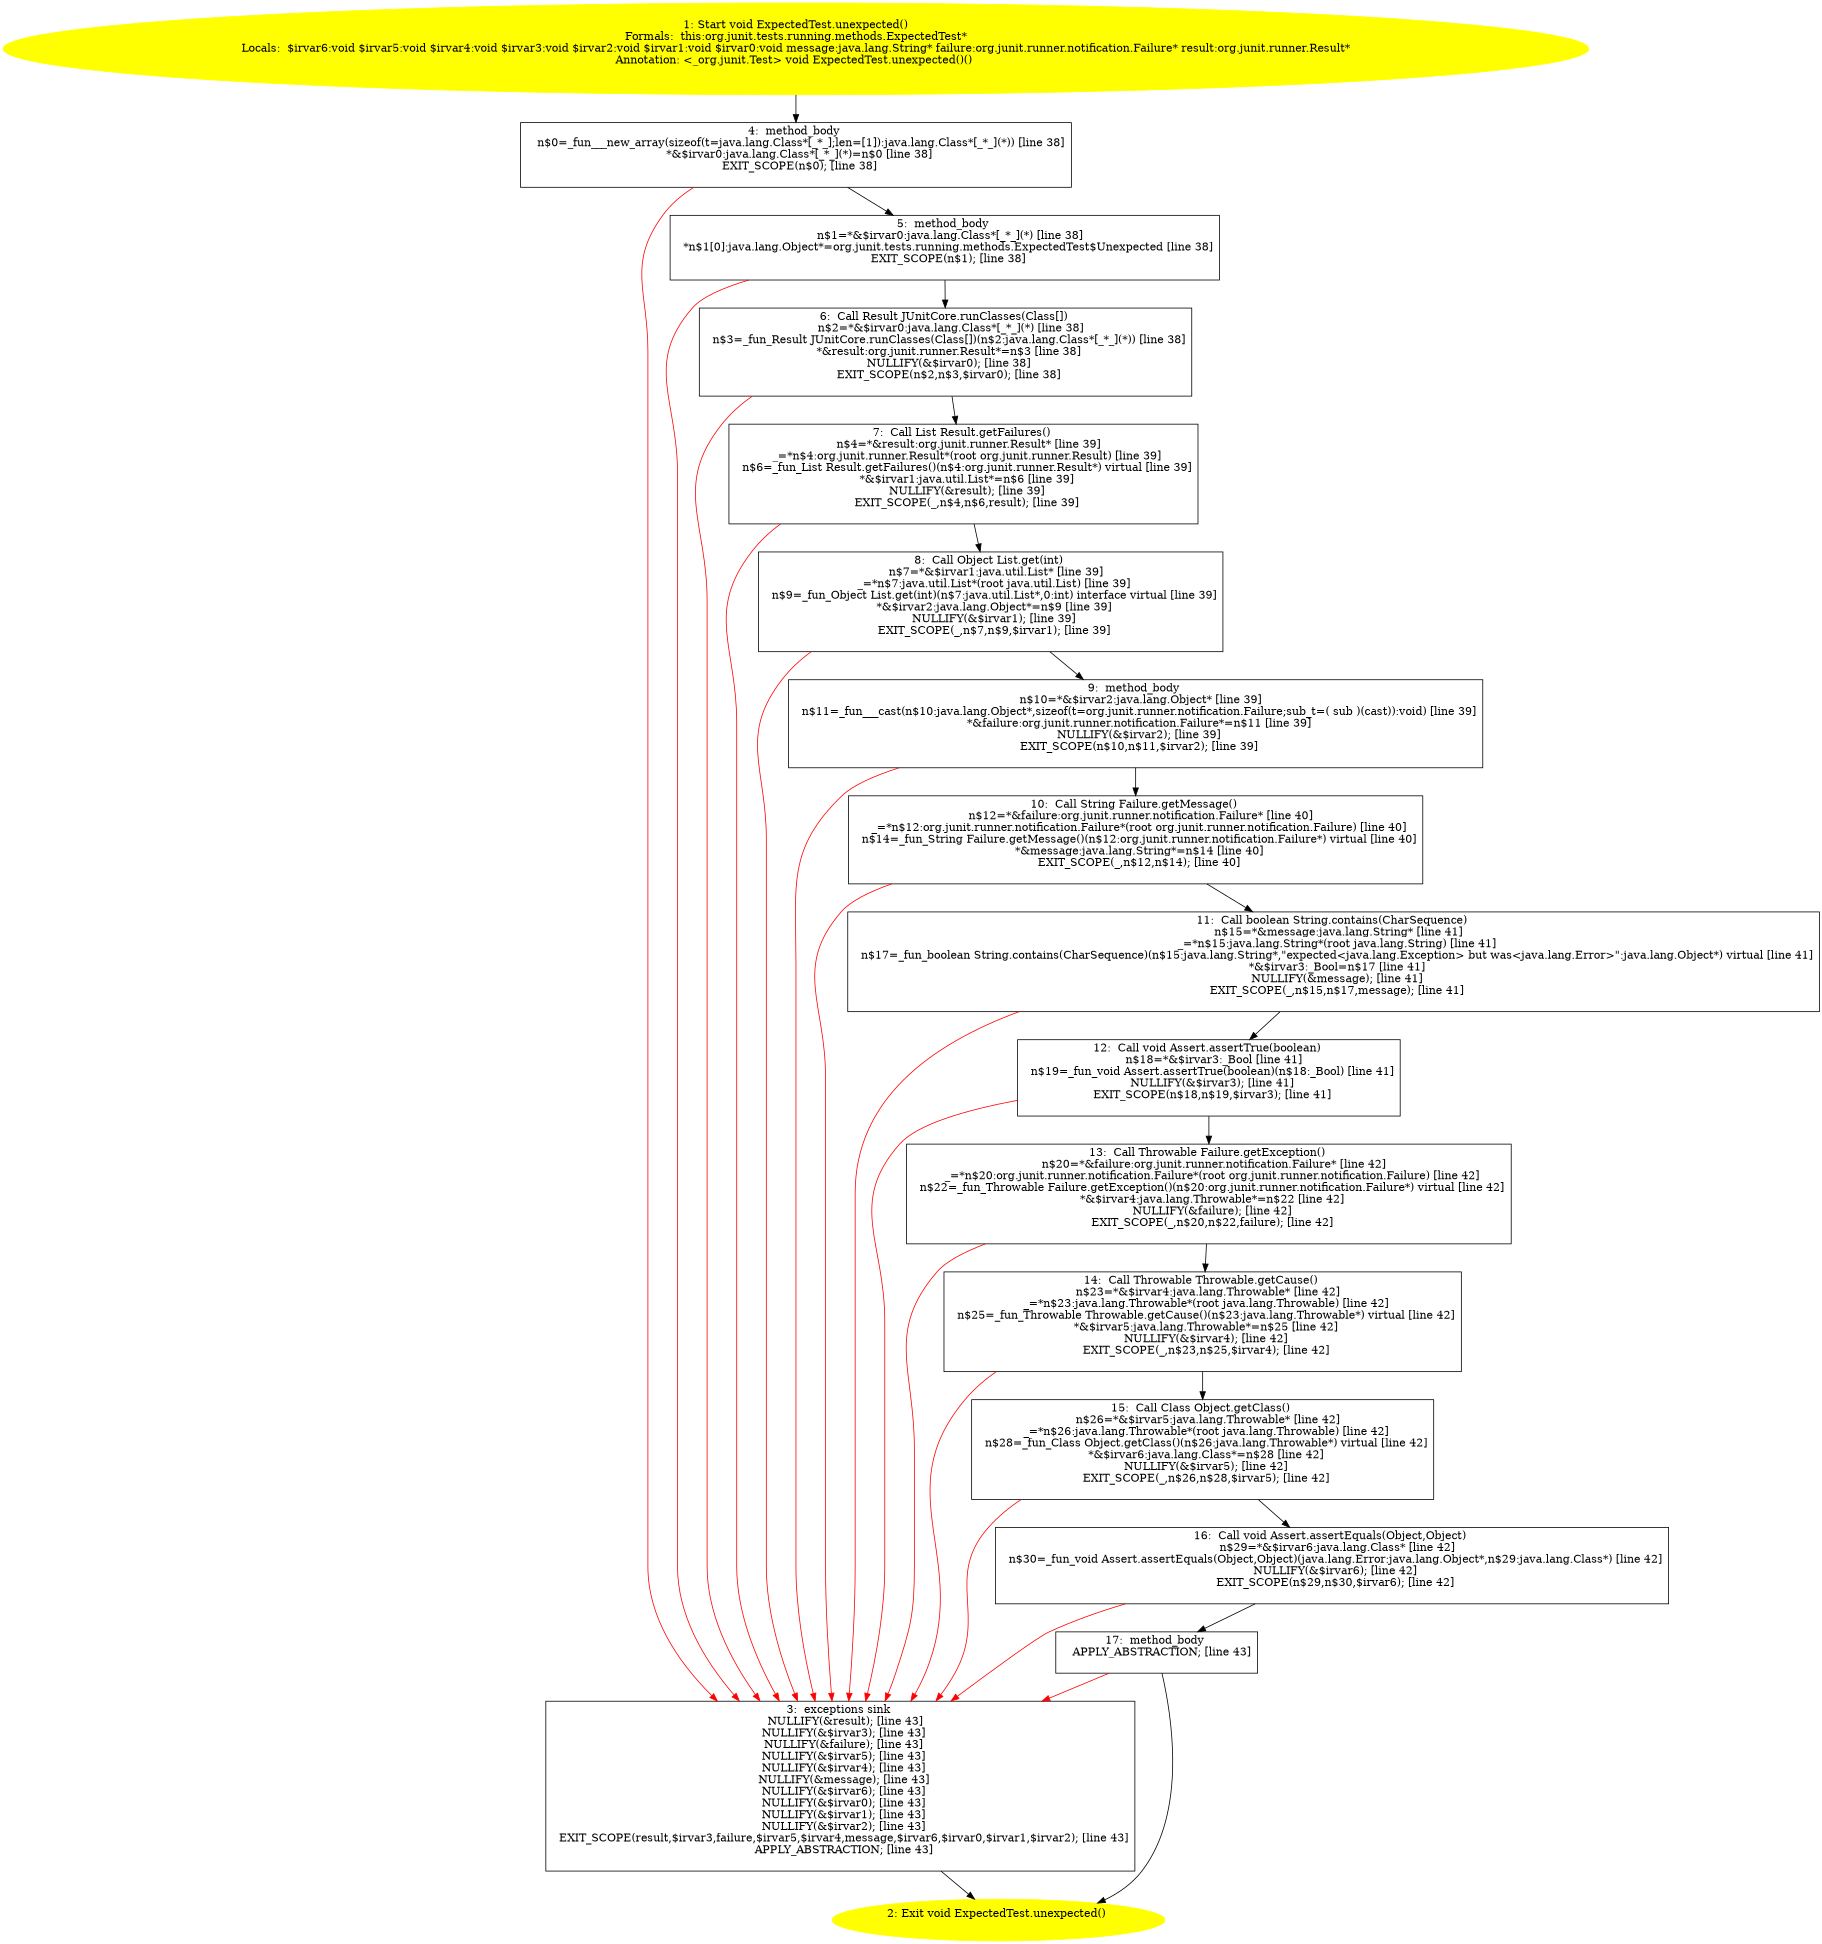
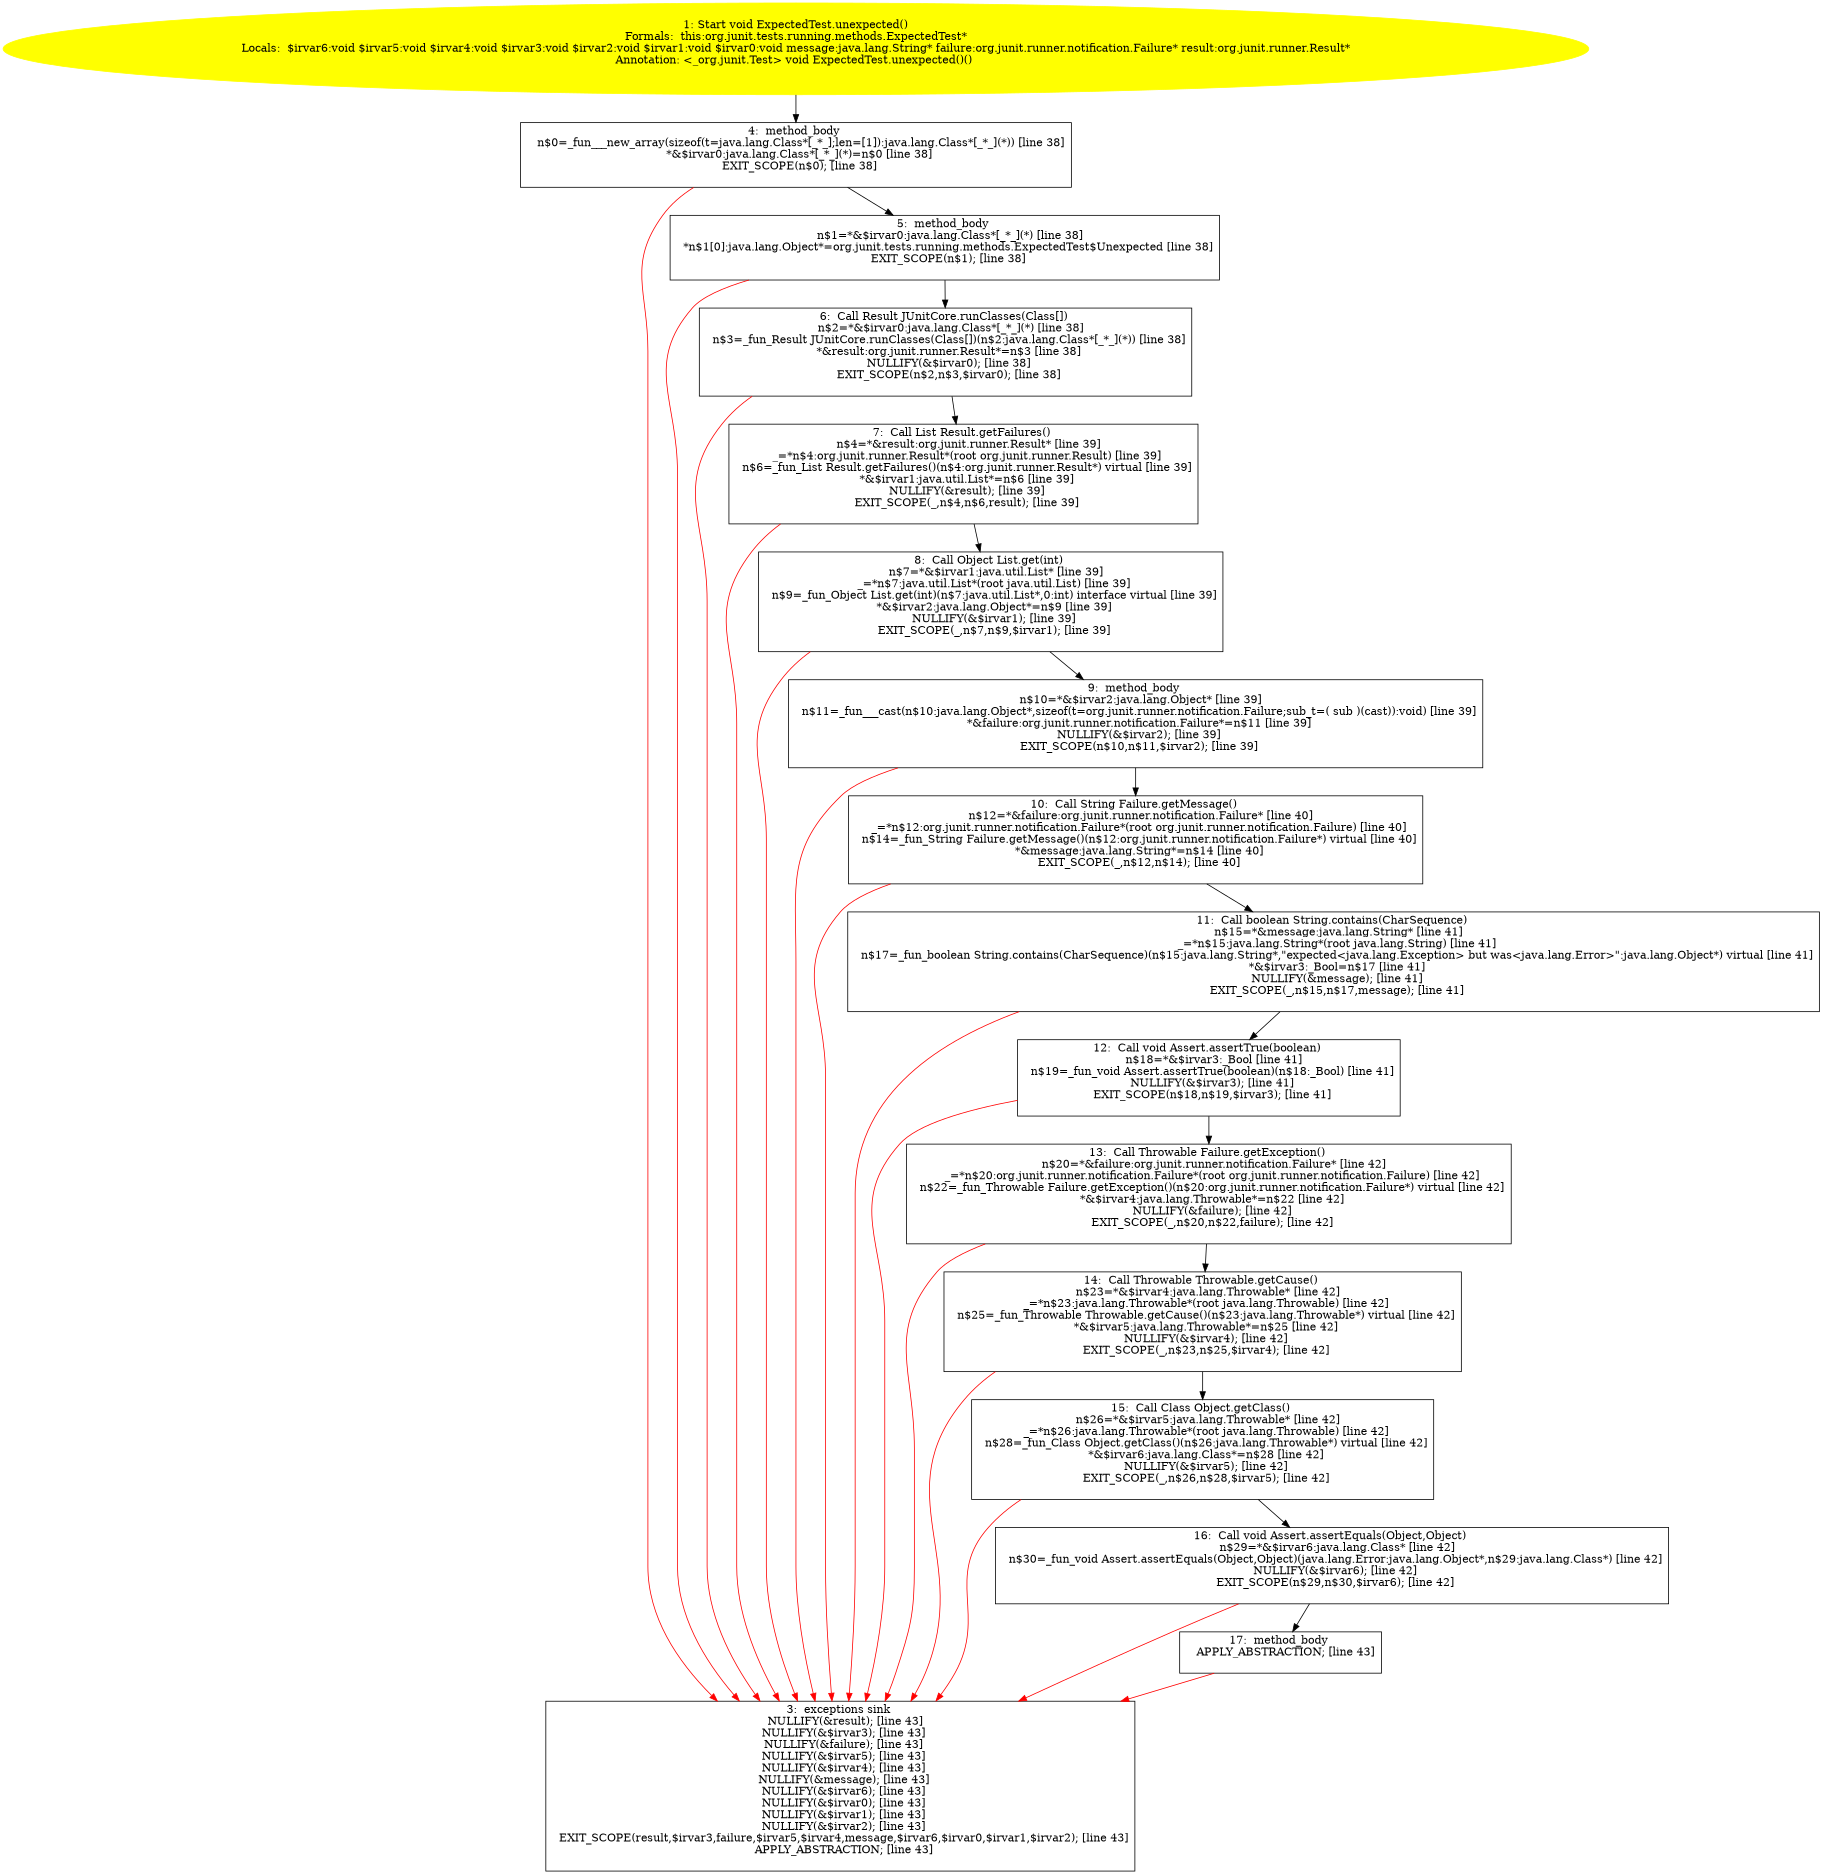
node "2: Exit void ExpectedTest.unexpected()": removed
